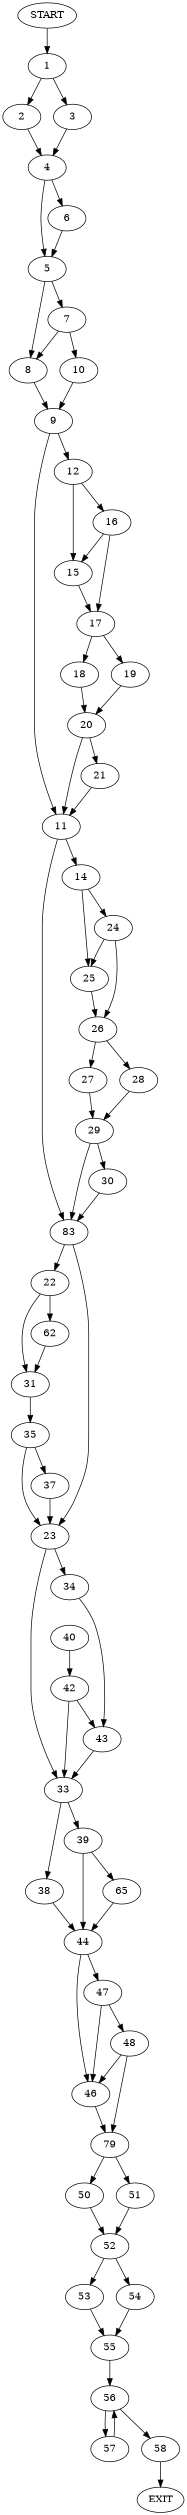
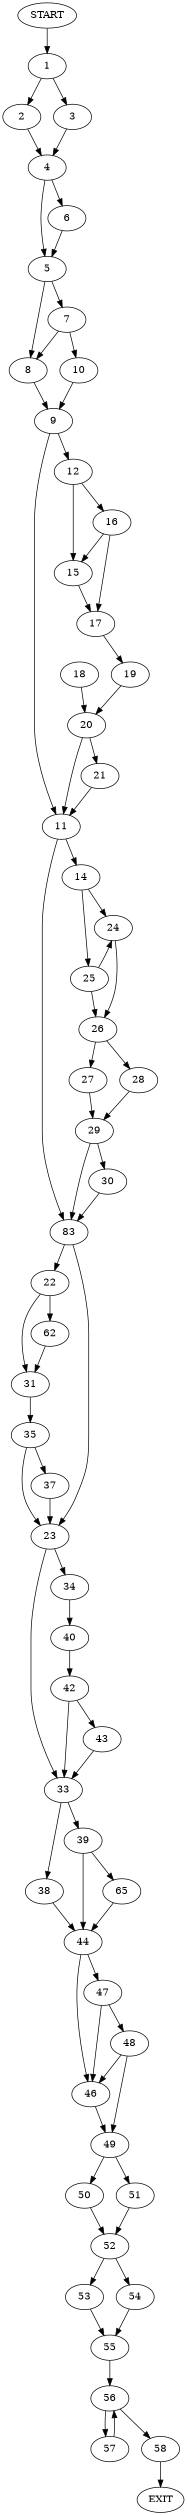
edge "17" -> "18": removed
edge "24" -> "25": reversed
edge "34" -> "43": now "34" -> "40"
node "79": label "79" -> "49"
